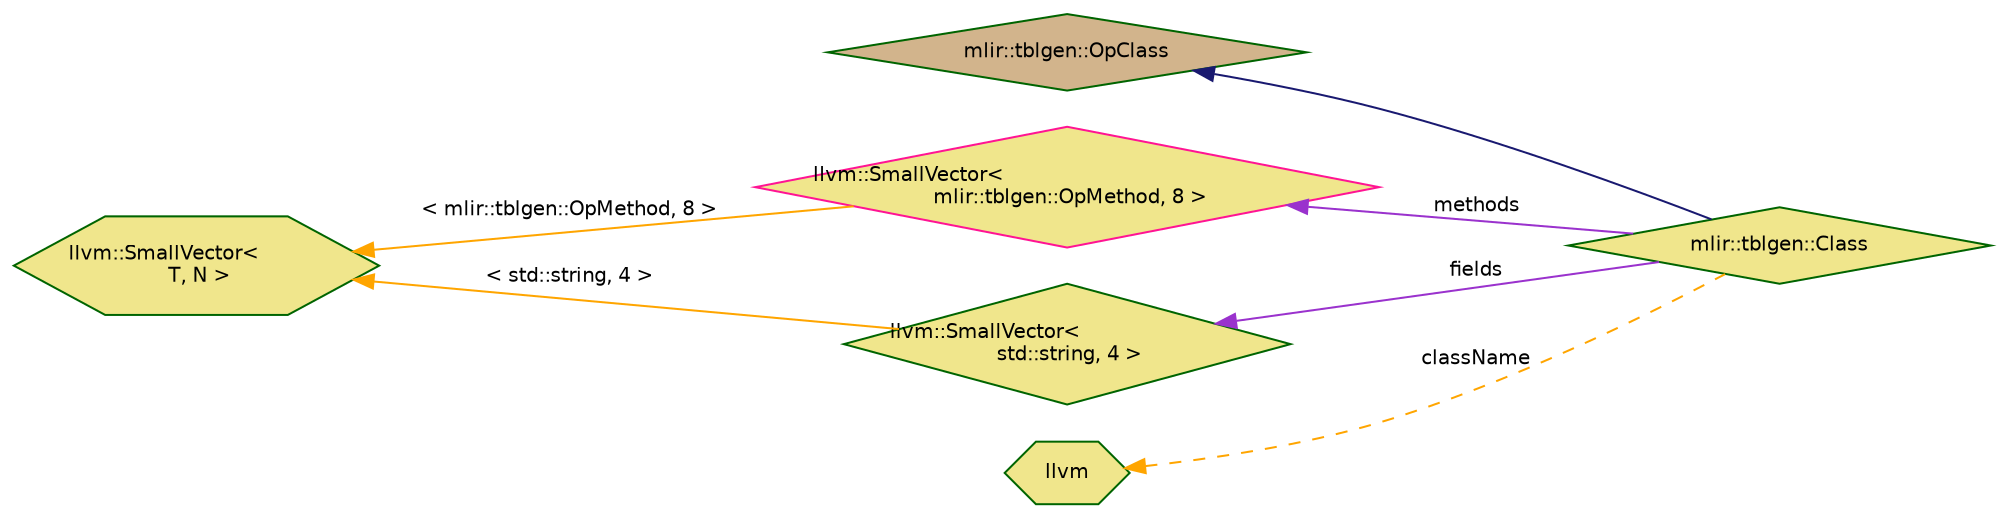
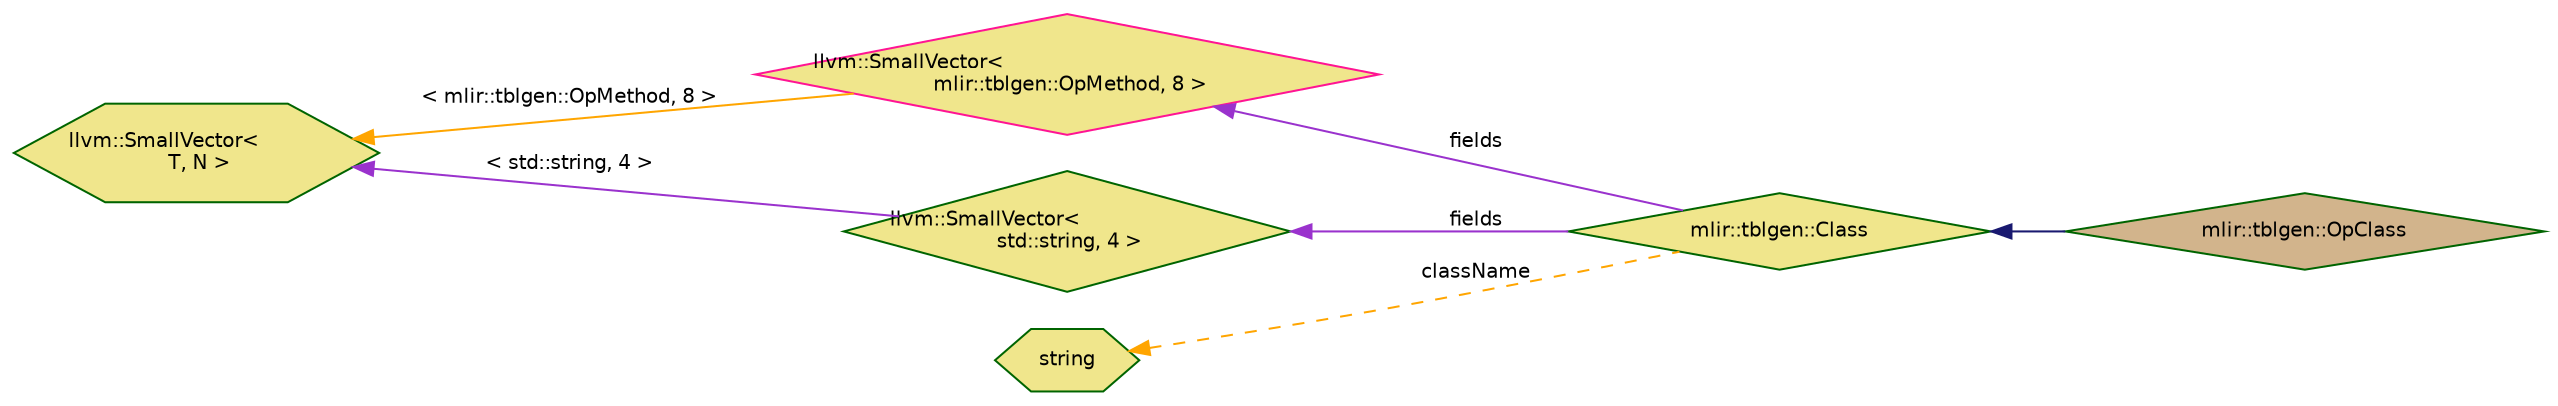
edge "mlir::tblgen::Class" -> "mlir::tblgen::OpClass": reversed
edge "mlir::tblgen::Class" -> "llvm::SmallVector< mlir::tblgen::OpMethod, 8 >": label " methods" -> " fields"
edge "llvm::SmallVector< std::string, 4 >" -> "llvm::SmallVector< T, N >": color orange -> darkorchid3
node "llvm": label "llvm" -> "string"
